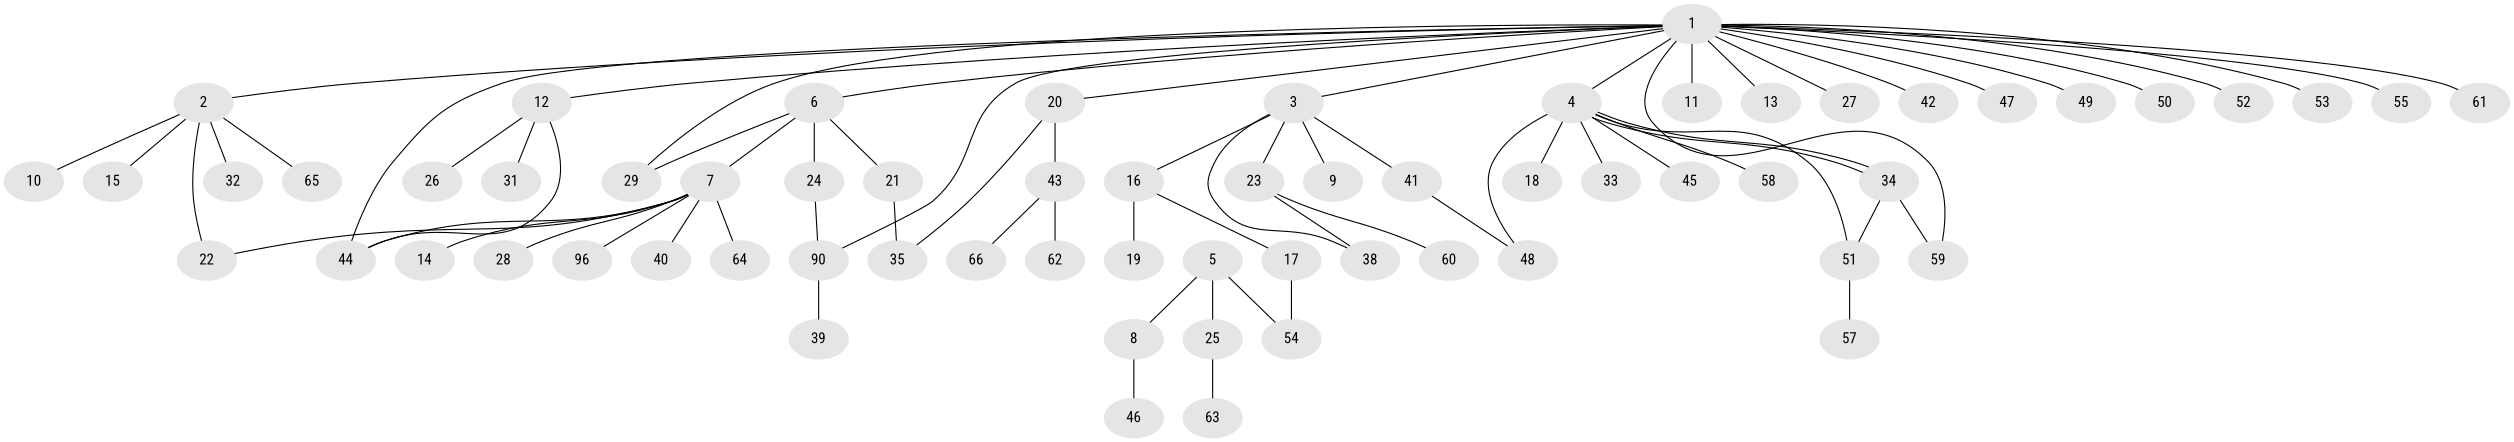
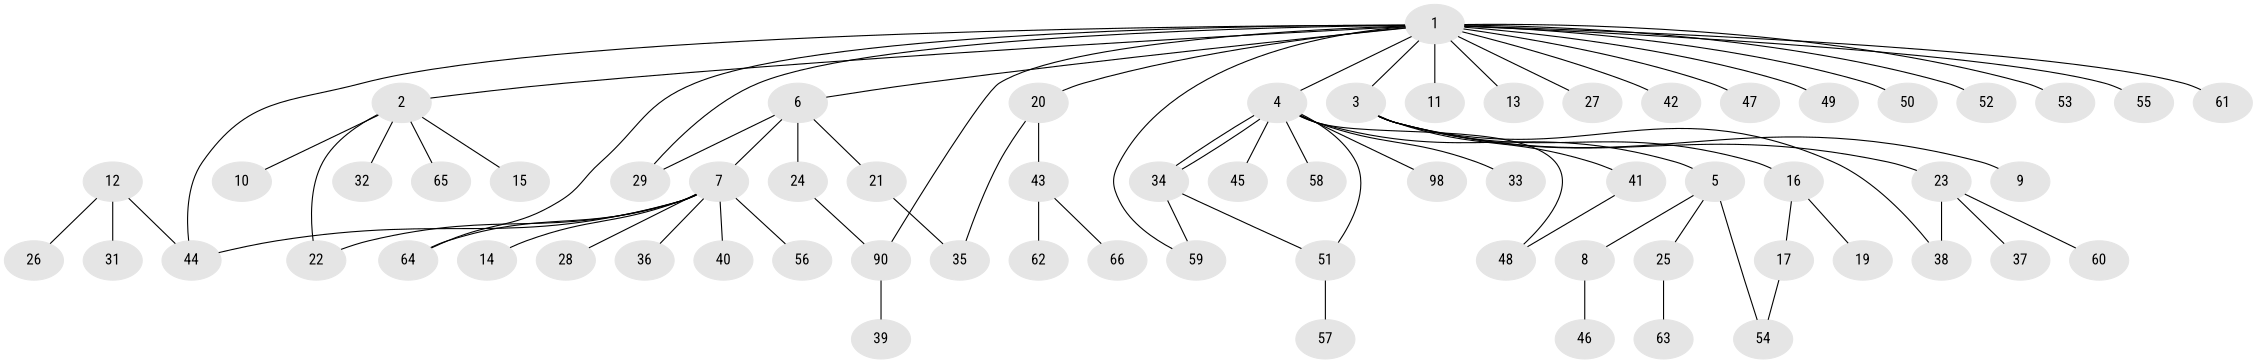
edge "1" -- "12": now "1" -- "64"
edge "4" -- "5": added
node "18": label "18" -> "98"
node "96": label "96" -> "36"
node "56": added
node "37": added
